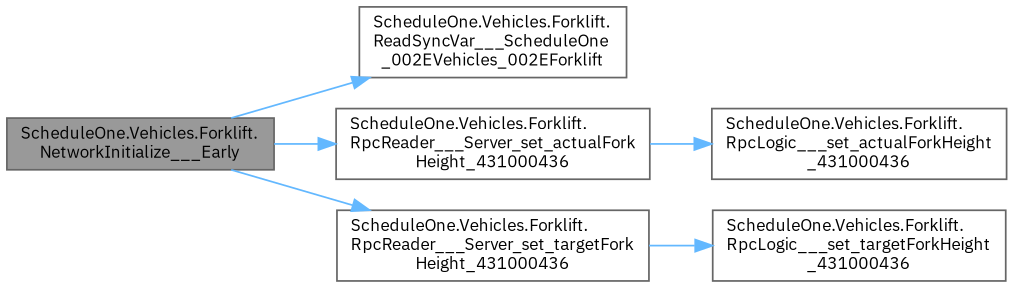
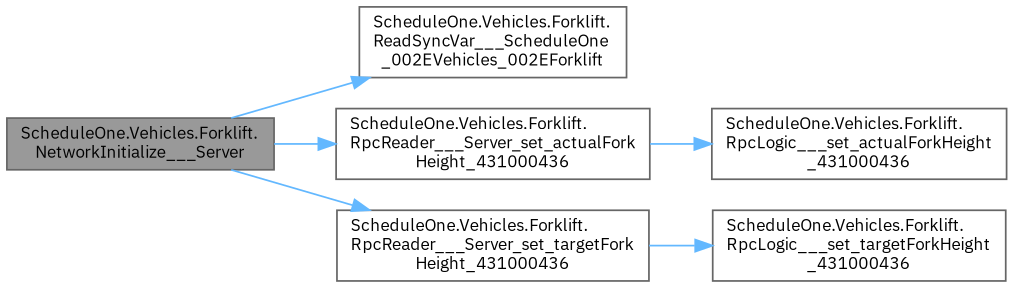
node "ScheduleOne.Vehicles.Forklift. NetworkInitialize___Early": label "ScheduleOne.Vehicles.Forklift. NetworkInitialize___Early" -> "ScheduleOne.Vehicles.Forklift. NetworkInitialize___Server"
